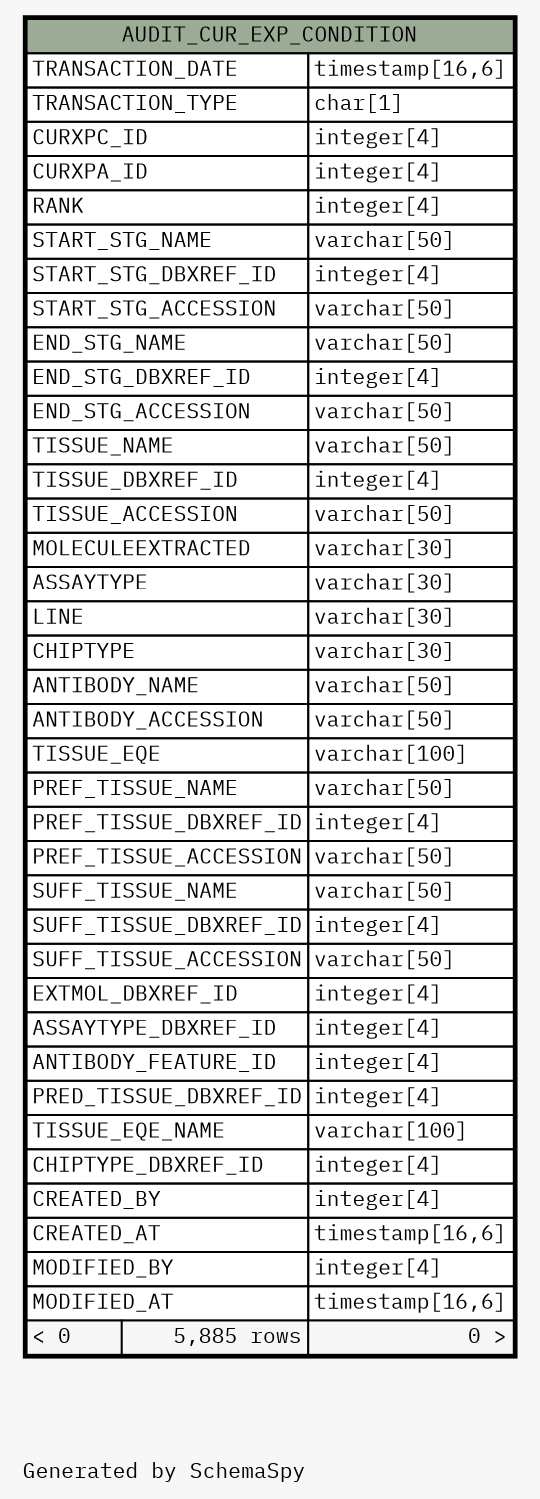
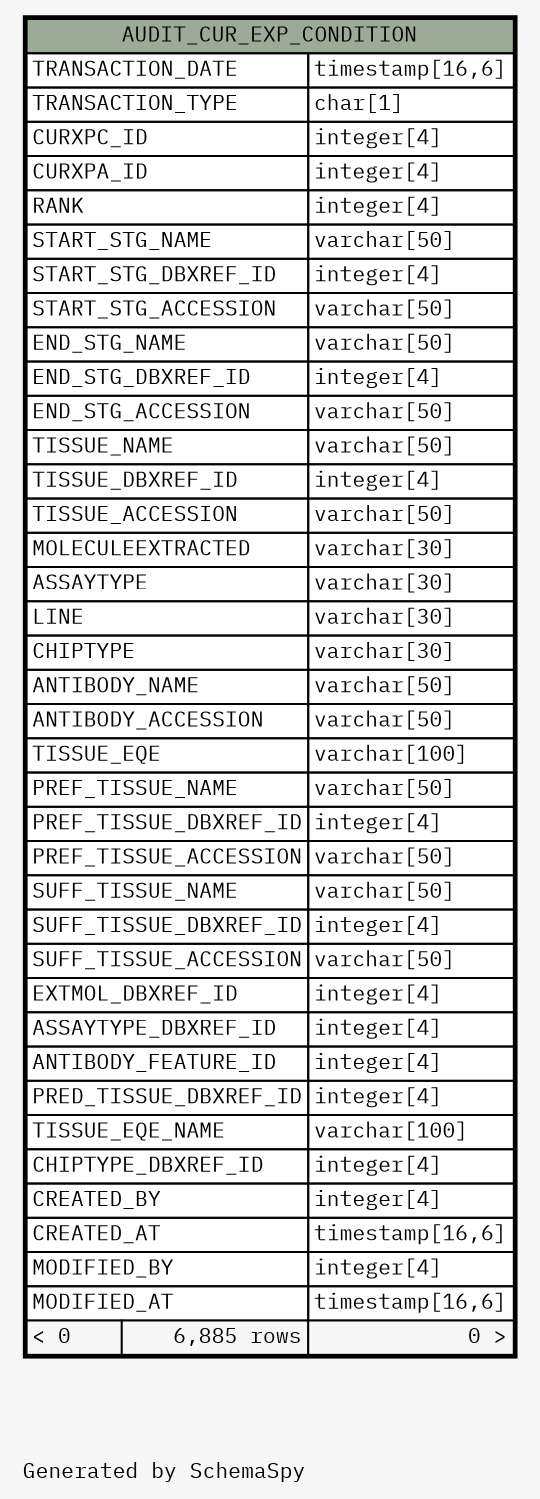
node "AUDIT_CUR_EXP_CONDITION": text "5,885 rows" -> "6,885 rows"
